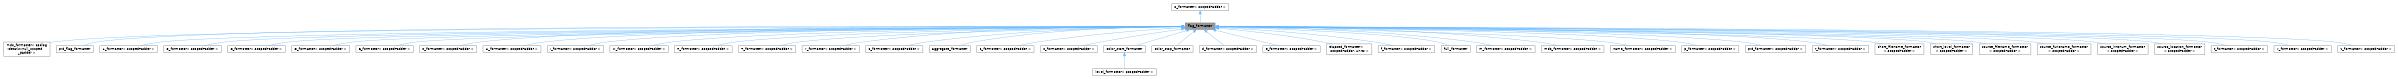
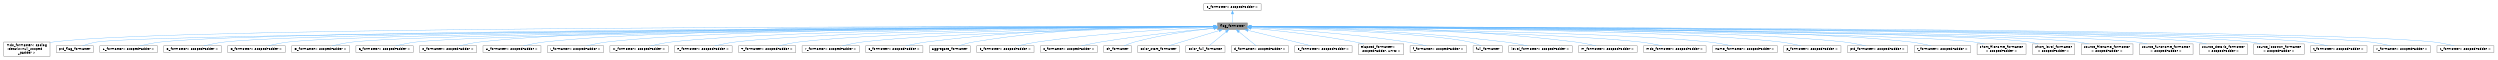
node "ch_formatter": added
node "color_stop_formatter": label "color_stop_formatter" -> "color_full_formatter"
node "source_linenum_formatter < ScopedPadder >": label "source_linenum_formatter < ScopedPadder >" -> "source_details_formatter < ScopedPadder >"
edge "level_formatter< ScopedPadder >" -> "color_start_formatter": now "level_formatter< ScopedPadder >" -> "flag_formatter"
